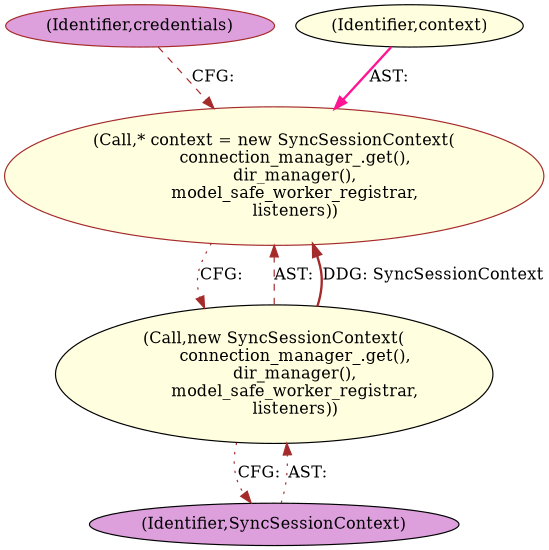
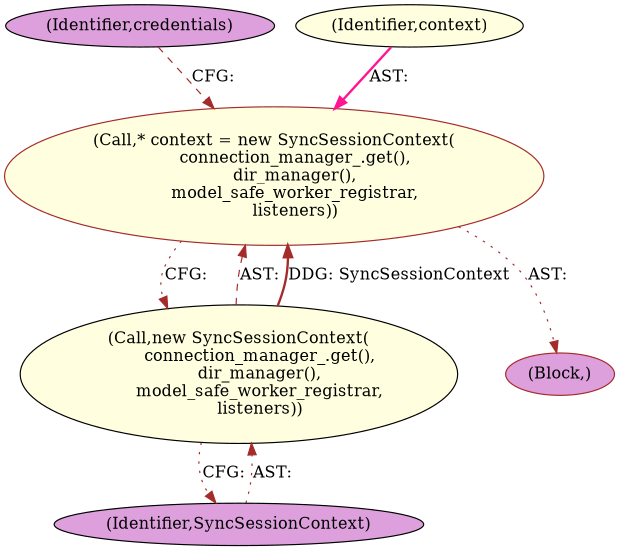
node "(Identifier,credentials)": color brown -> black
node "(Block,)": added
